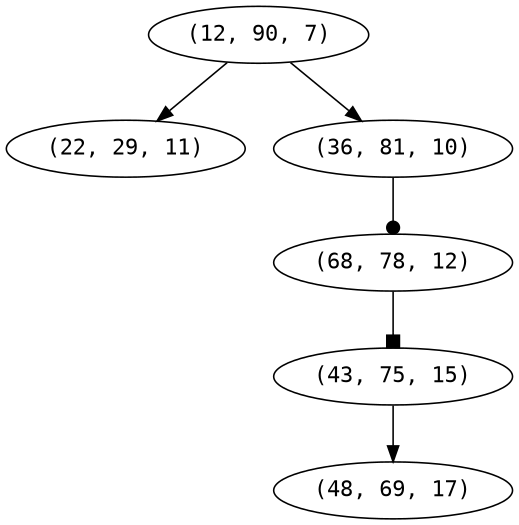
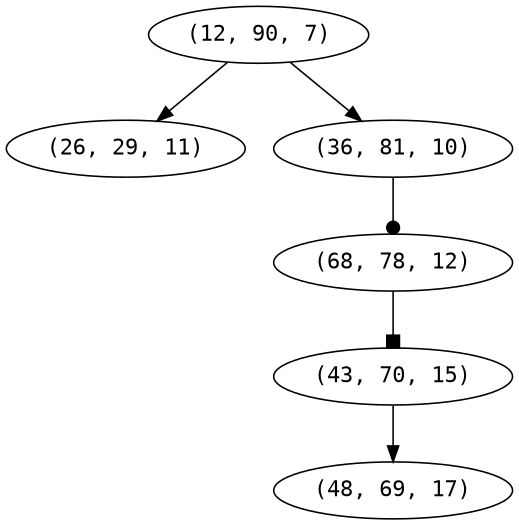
node "(22, 29, 11)": label "(22, 29, 11)" -> "(26, 29, 11)"
node "(43, 75, 15)": label "(43, 75, 15)" -> "(43, 70, 15)"
